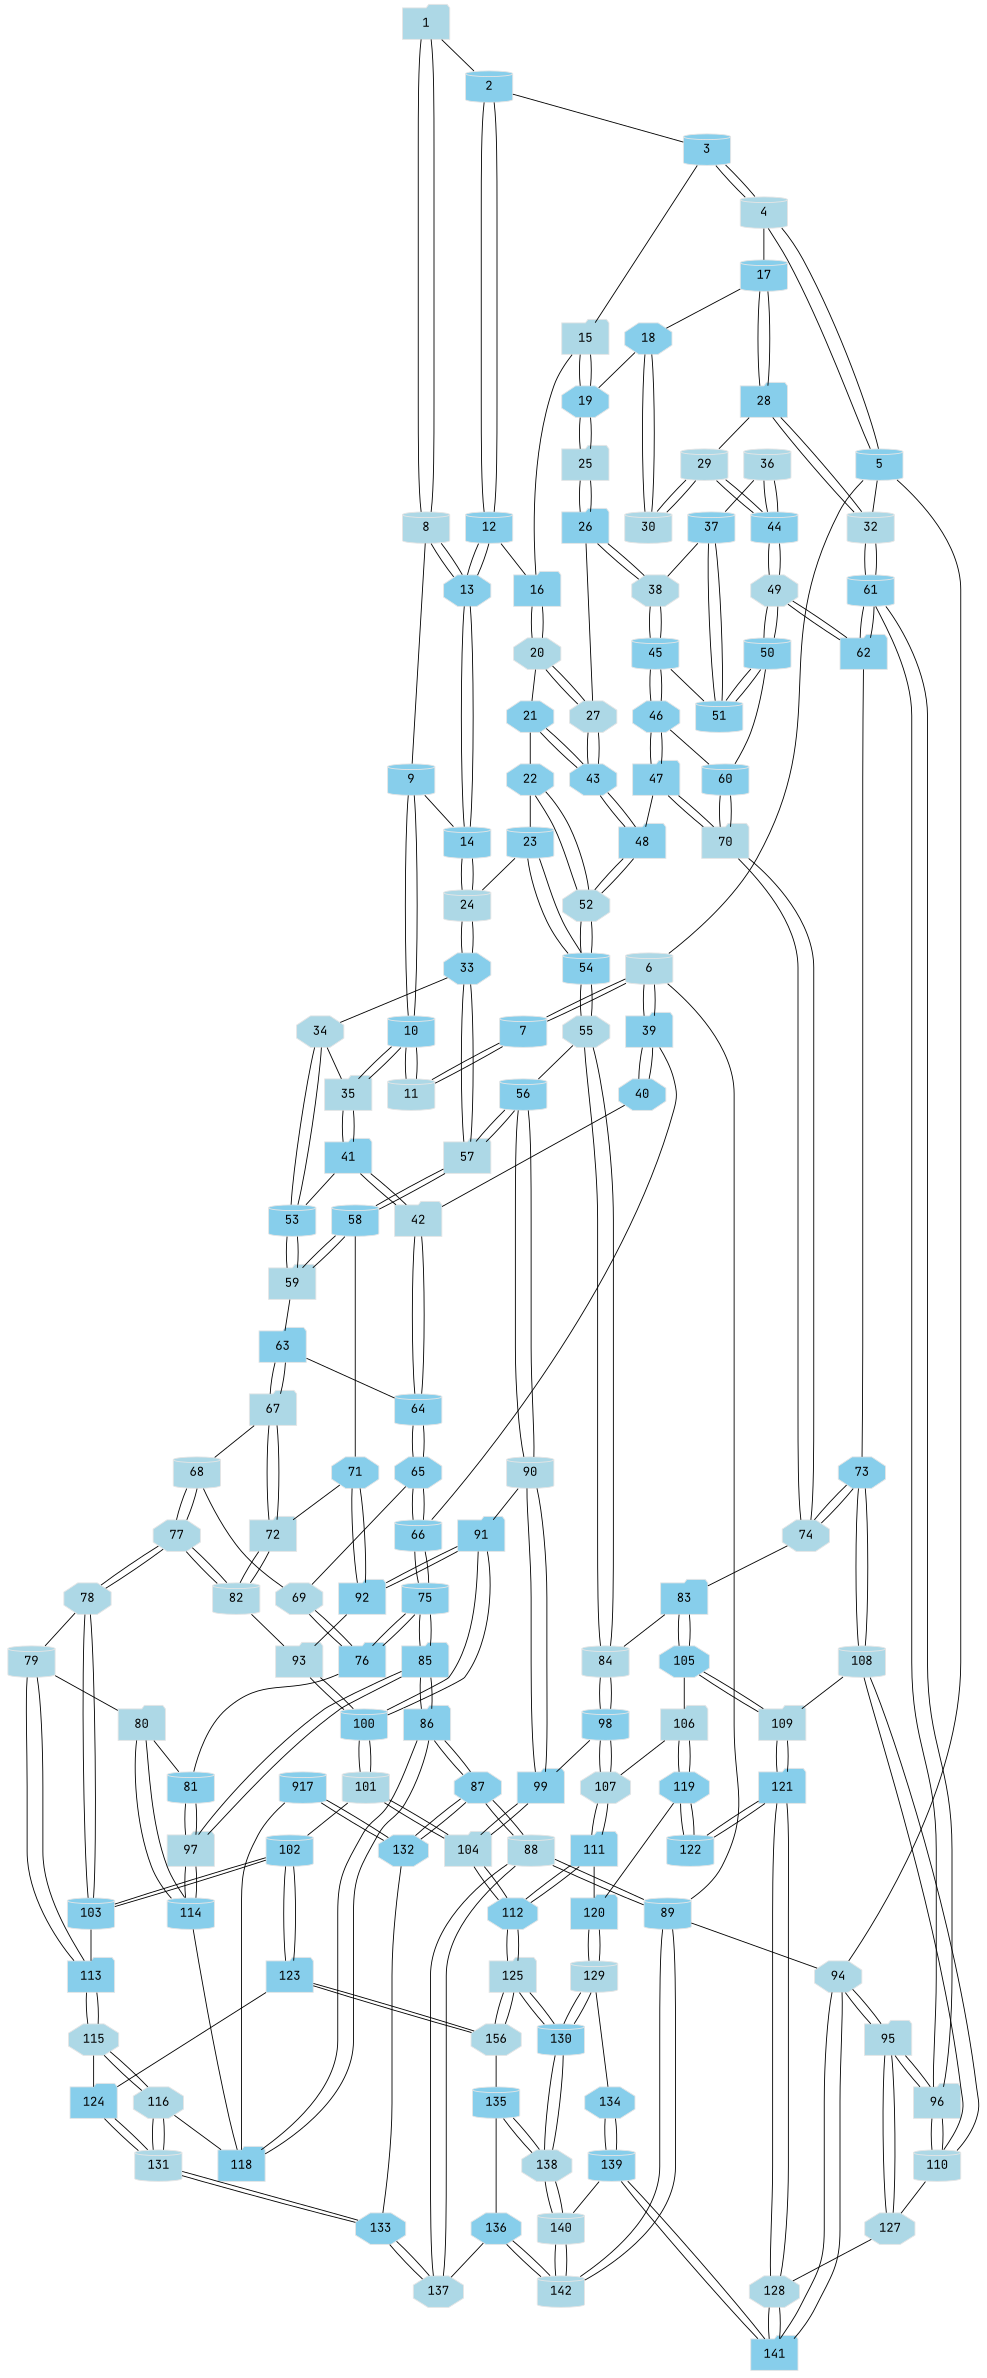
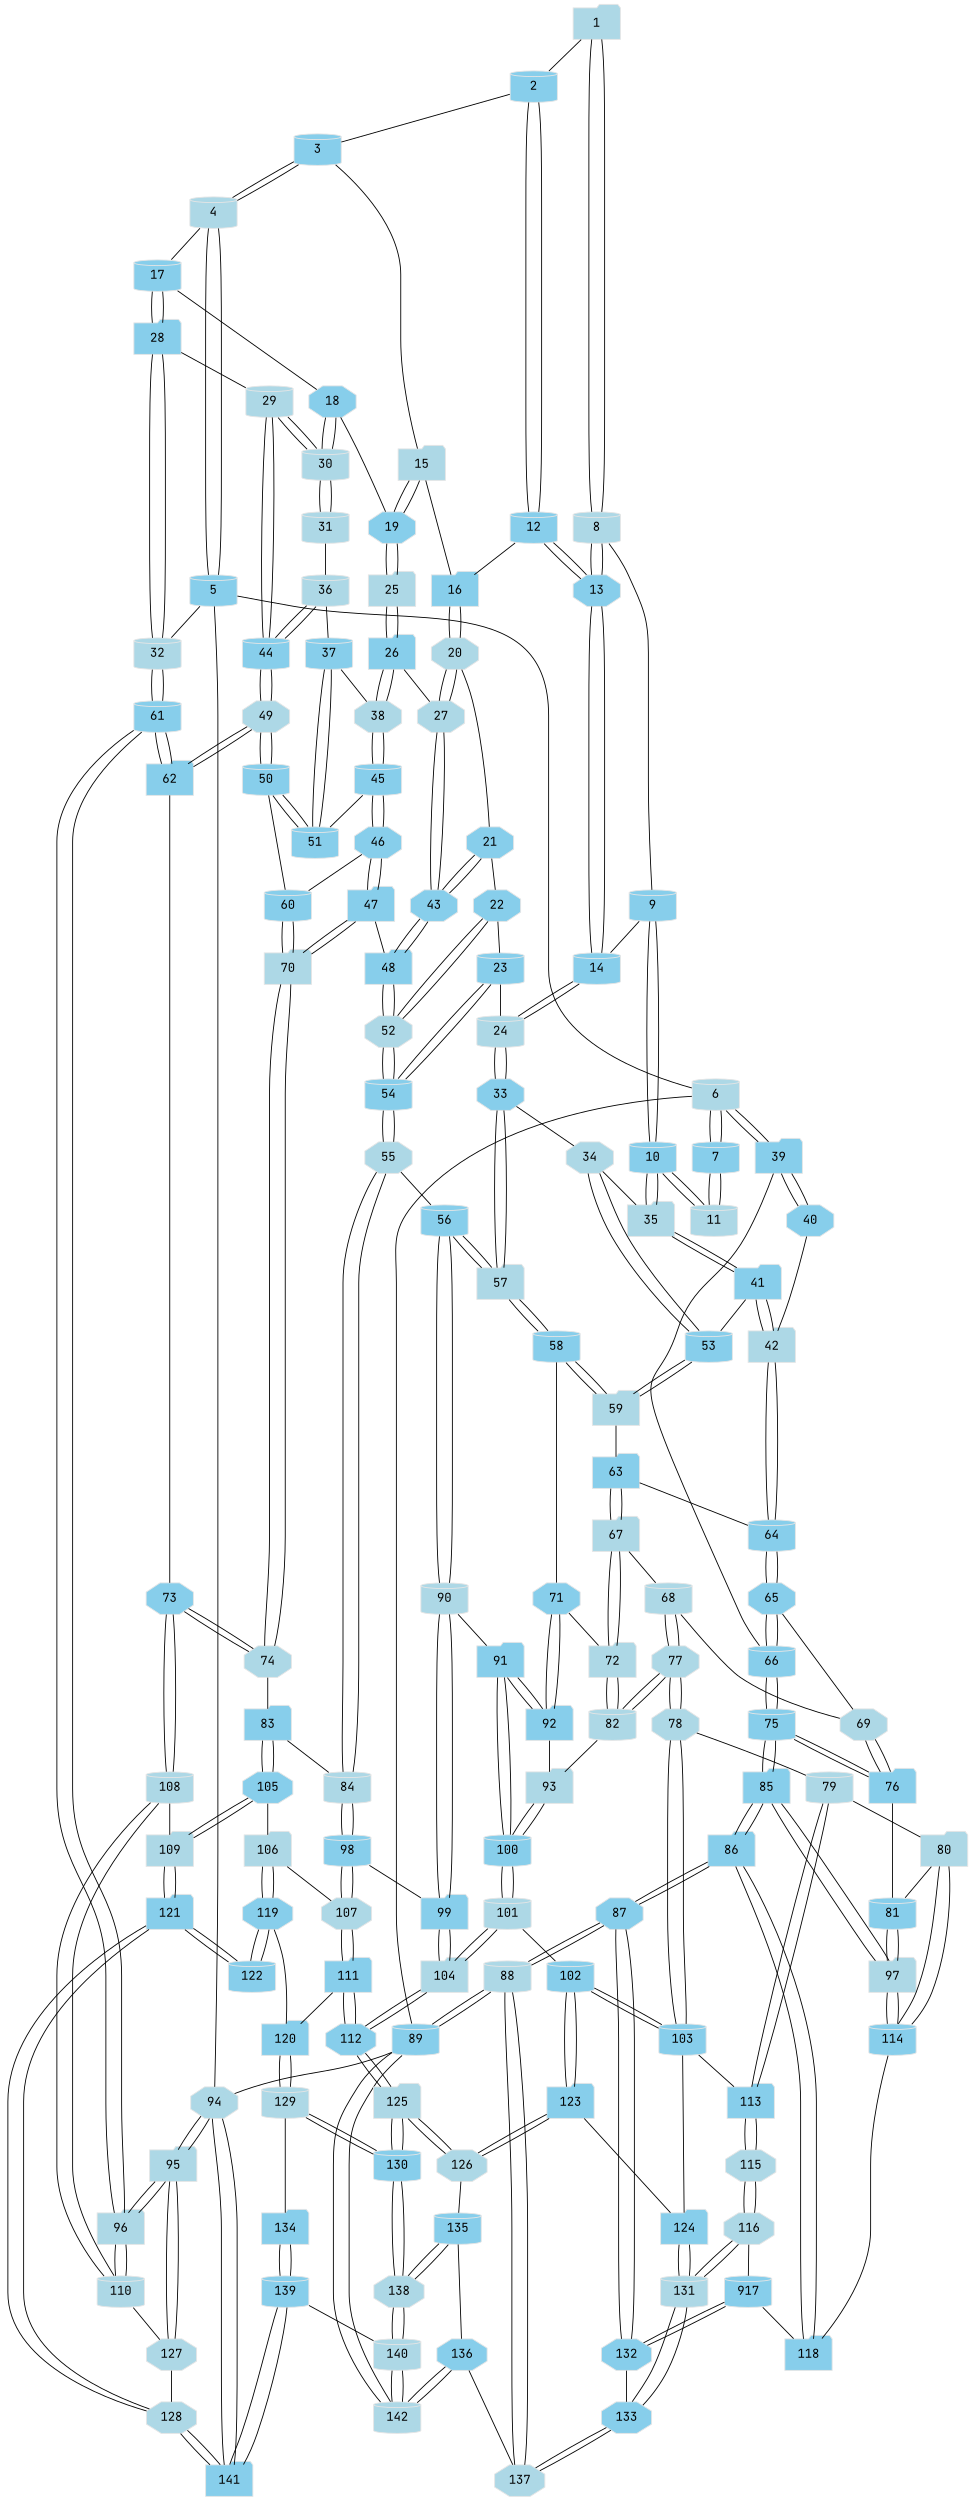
node "31": added
node "156": label "156" -> "126"
edge "115" -- "124": now "103" -- "124"
node "134": shape octagon -> folder
edge "116" -- "118": now "116" -- "917"
